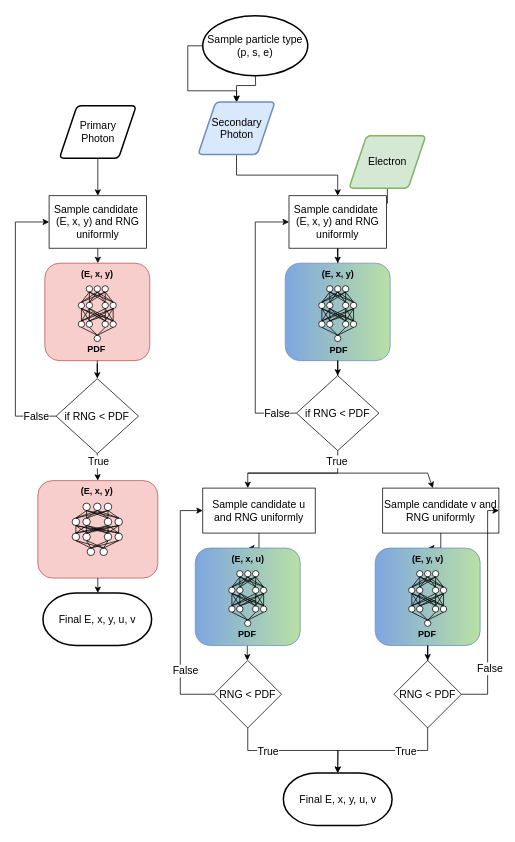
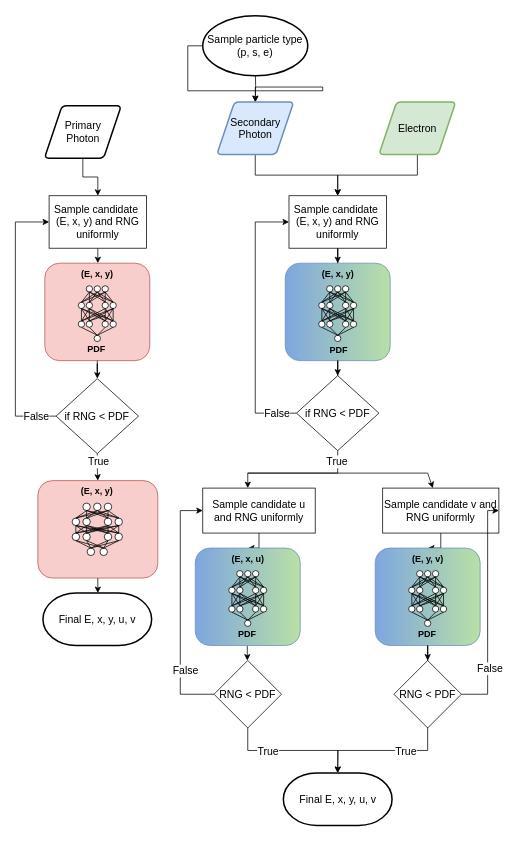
node "Secondary Photon": moved (237, 128) -> (255, 128)
node "Primary Photon": moved (98, 132) -> (83, 132)
node "Electron": moved (388, 162) -> (418, 128)
